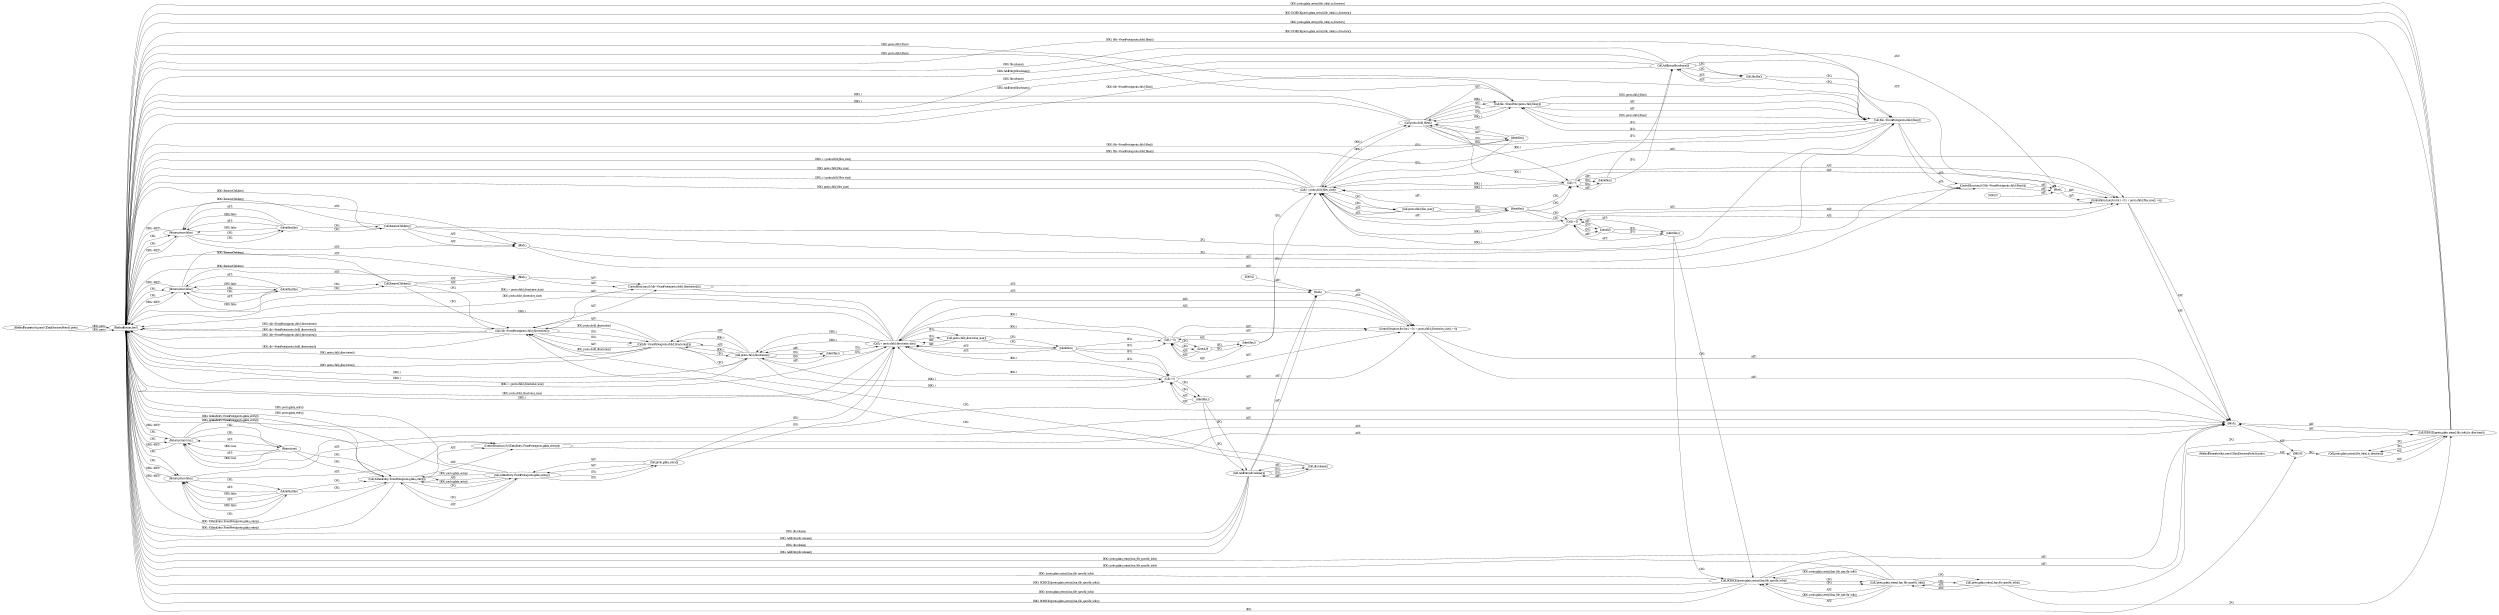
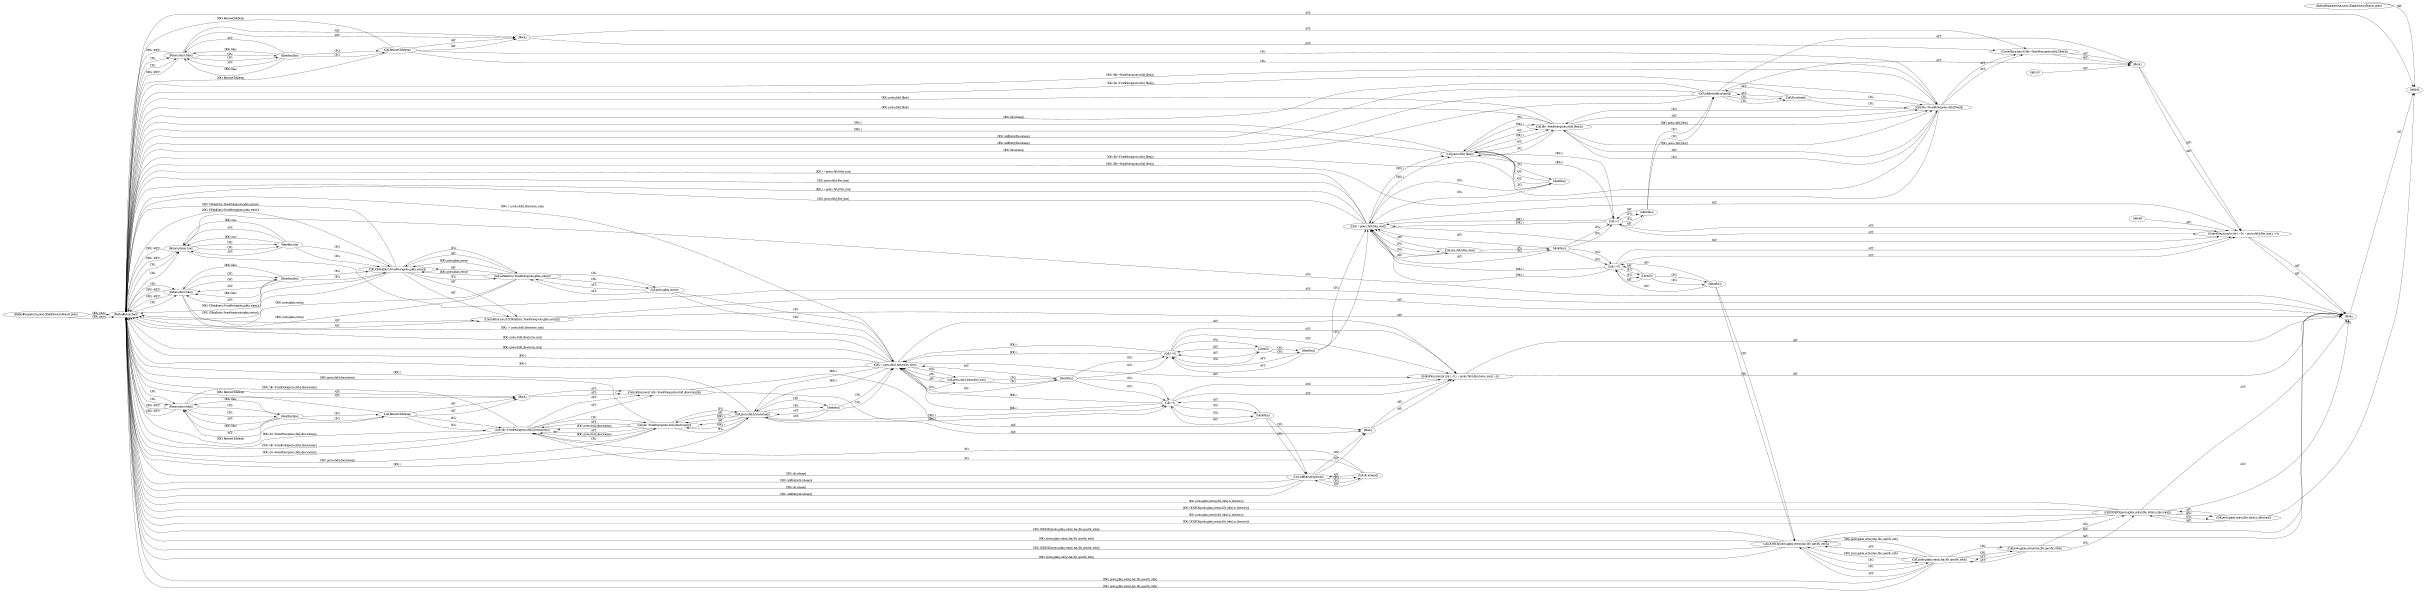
node "(Call,file.file())": label "(Call,file.file())" -> "(Call,file.release())"
node "(Call,proto.child_files_size())": label "(Call,proto.child_files_size())" -> "(Call,size.child_files_size())"
node "1000109": added
node "1000142": removed
node "(Return,return true;)": label "(Return,return true;)" -> "(Return,release true;)"
node "(Return,true)": label "(Return,true)" -> "(Identifier,true)"
edge "1000100" -> "(Call,proto.gdata_entry().file_info().is_directory())": reversed
node "(Call,AddEntry(dir.release()))": label "(Call,AddEntry(dir.release()))" -> "(Call,AddEntry(dir.proto()))"
edge "(MethodReturn,bool)" -> "1000100": label "DDG: " -> "AST: "
